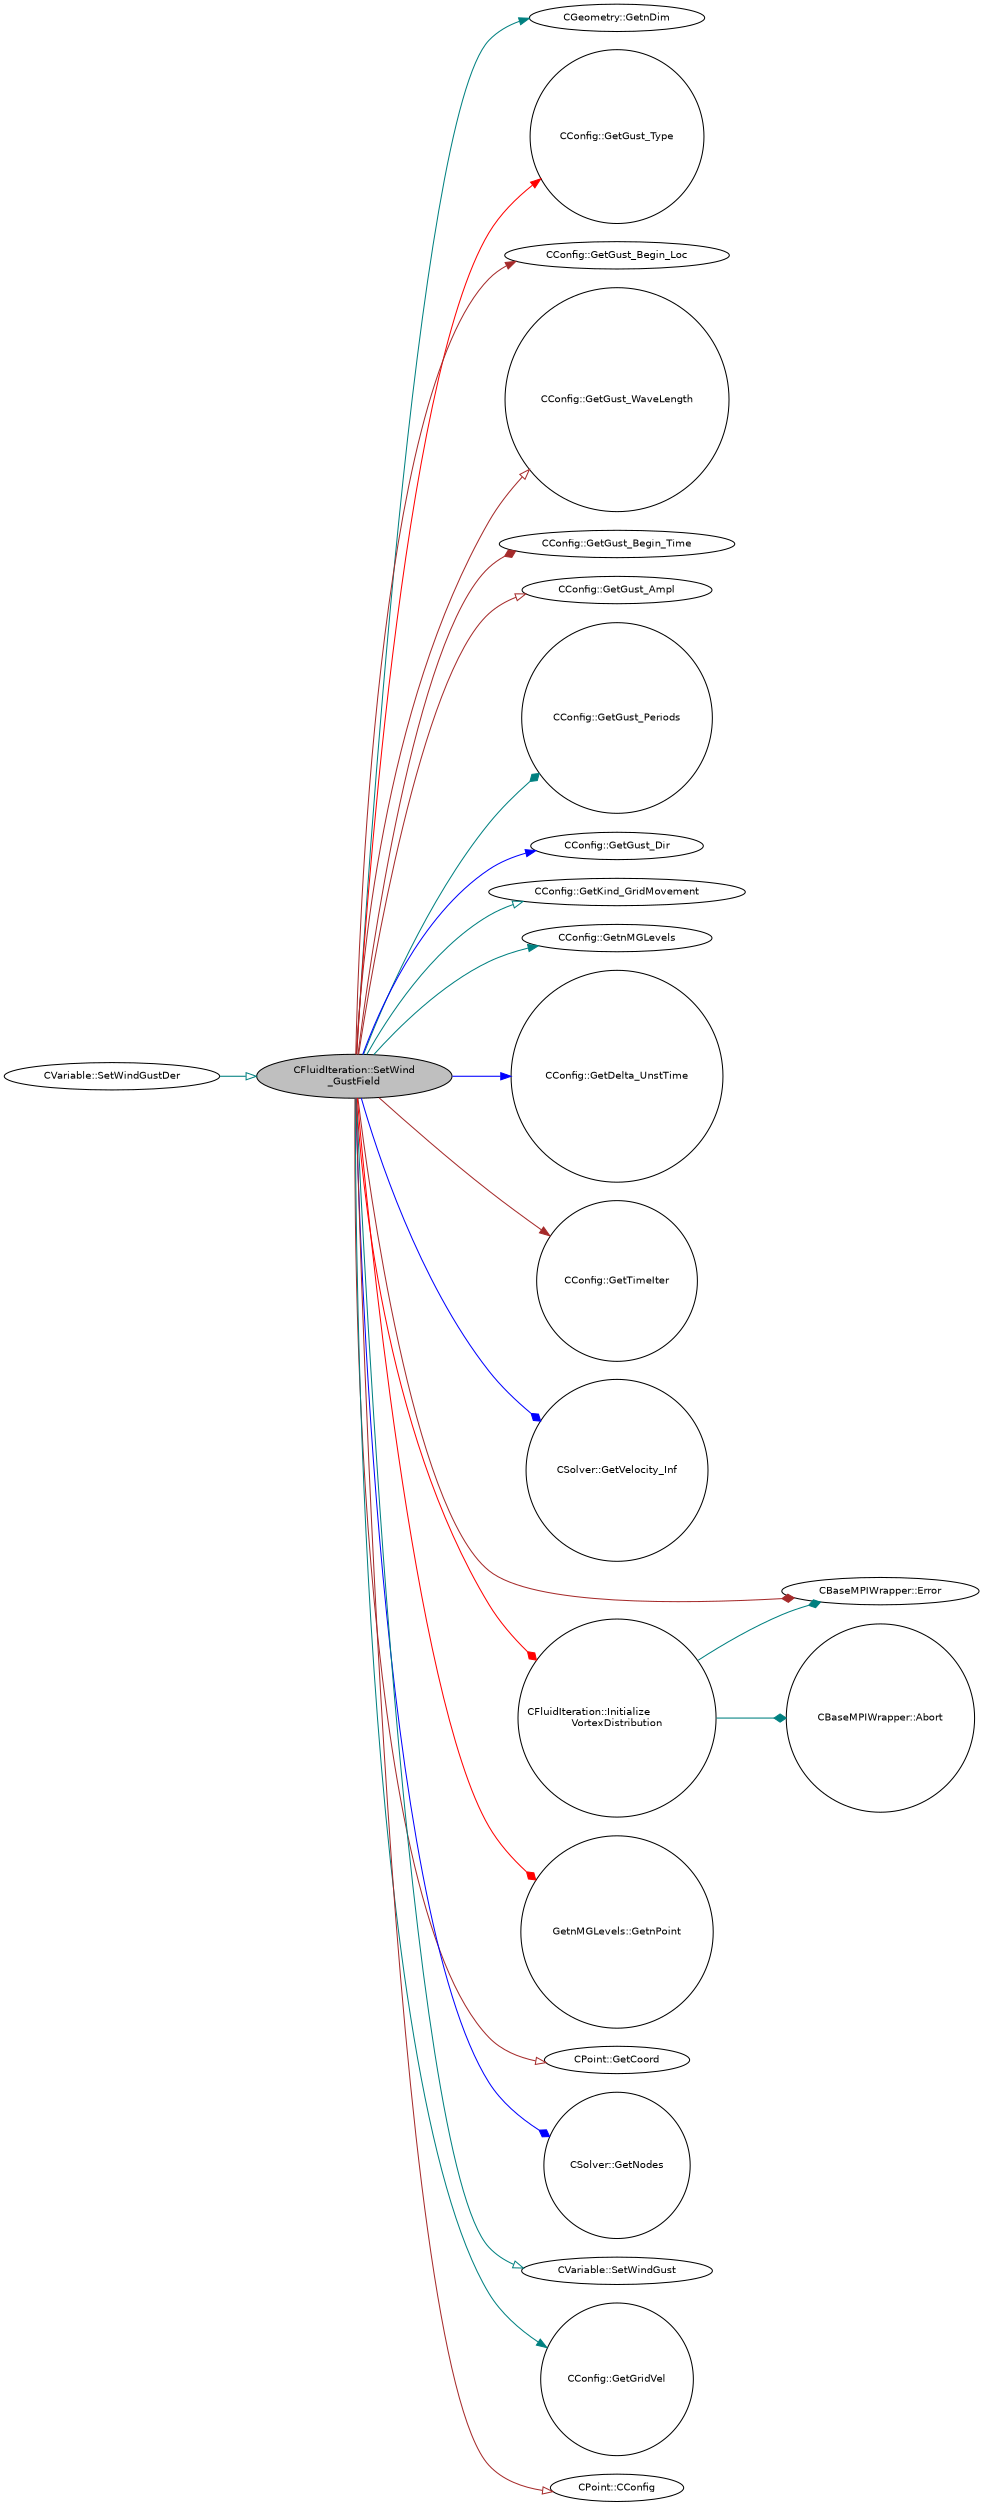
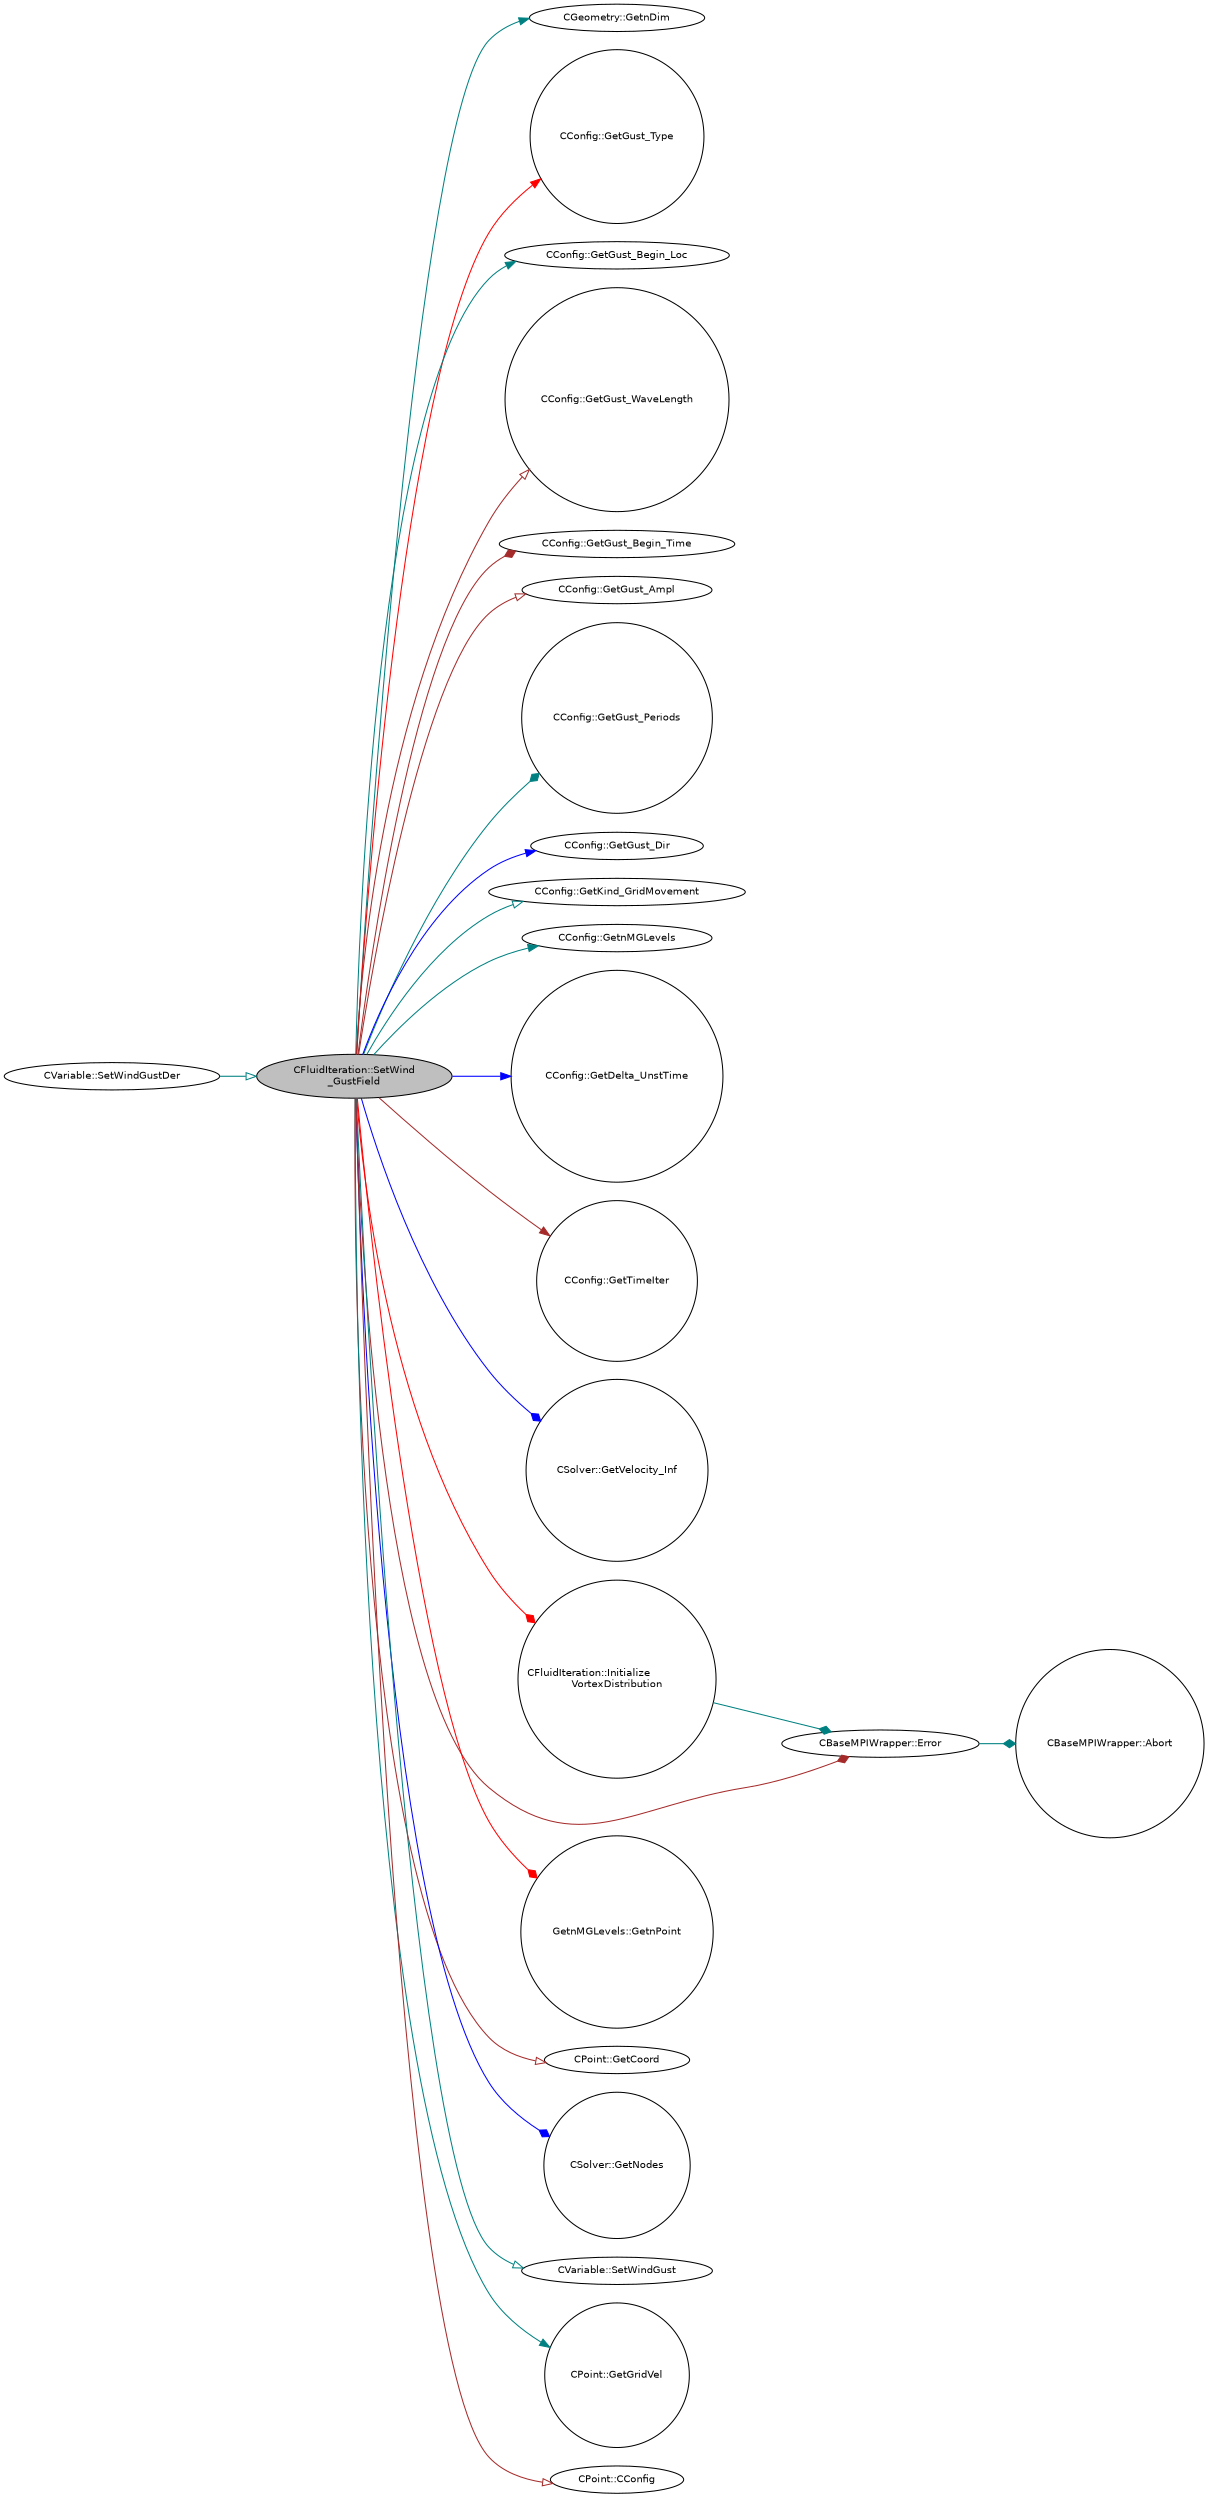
edge "CFluidIteration::SetWind _GustField" -> "CConfig::GetGust_Begin_Loc": color brown -> teal
edge "CFluidIteration::Initialize VortexDistribution" -> "CBaseMPIWrapper::Abort": now "CBaseMPIWrapper::Error" -> "CBaseMPIWrapper::Abort"
node "CConfig::GetGridVel": label "CConfig::GetGridVel" -> "CPoint::GetGridVel"
